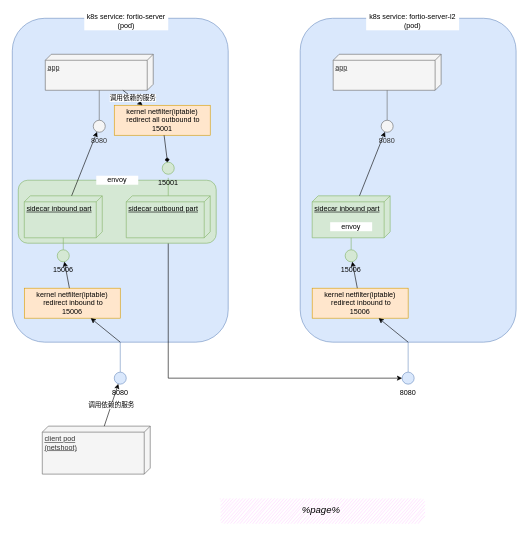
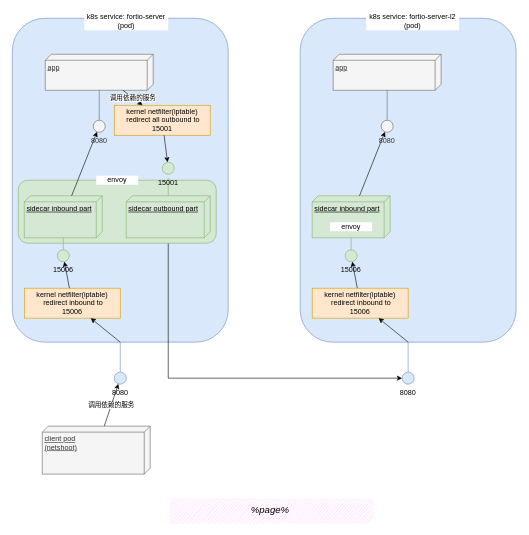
edge "kernel netfilter(iptable) redirect all outbound to 15001" -> "15001": arrowhead diamond -> classic
node "%page%": moved (321, 510) -> (270, 510)
